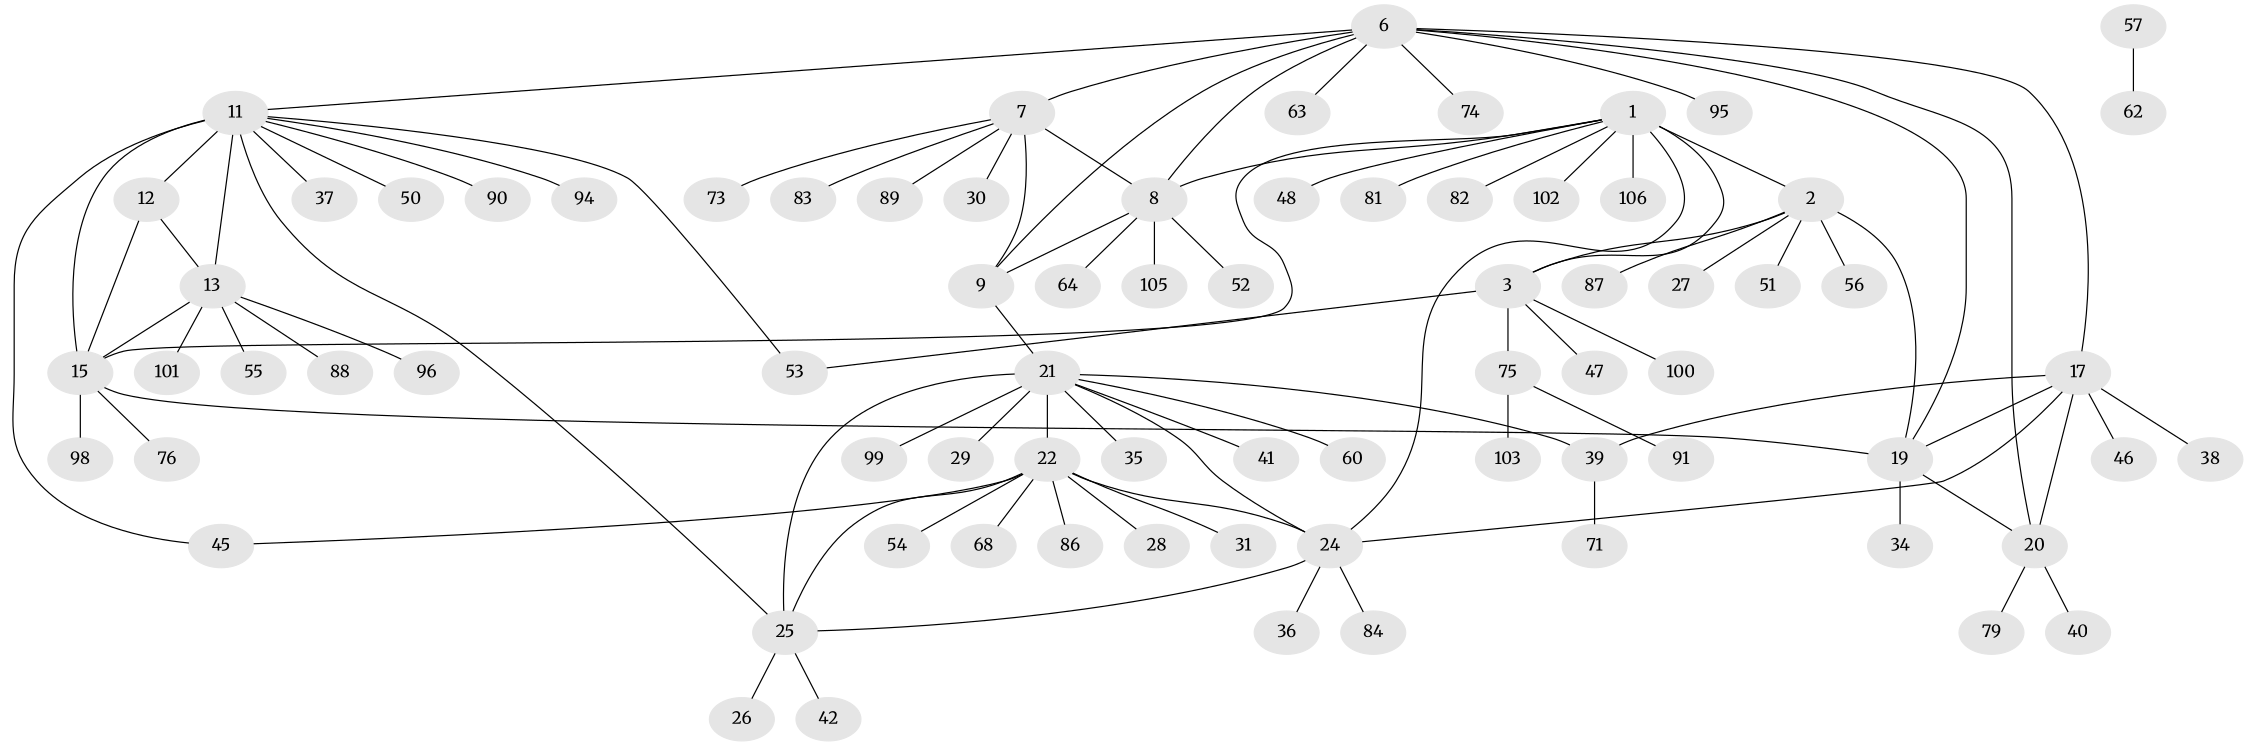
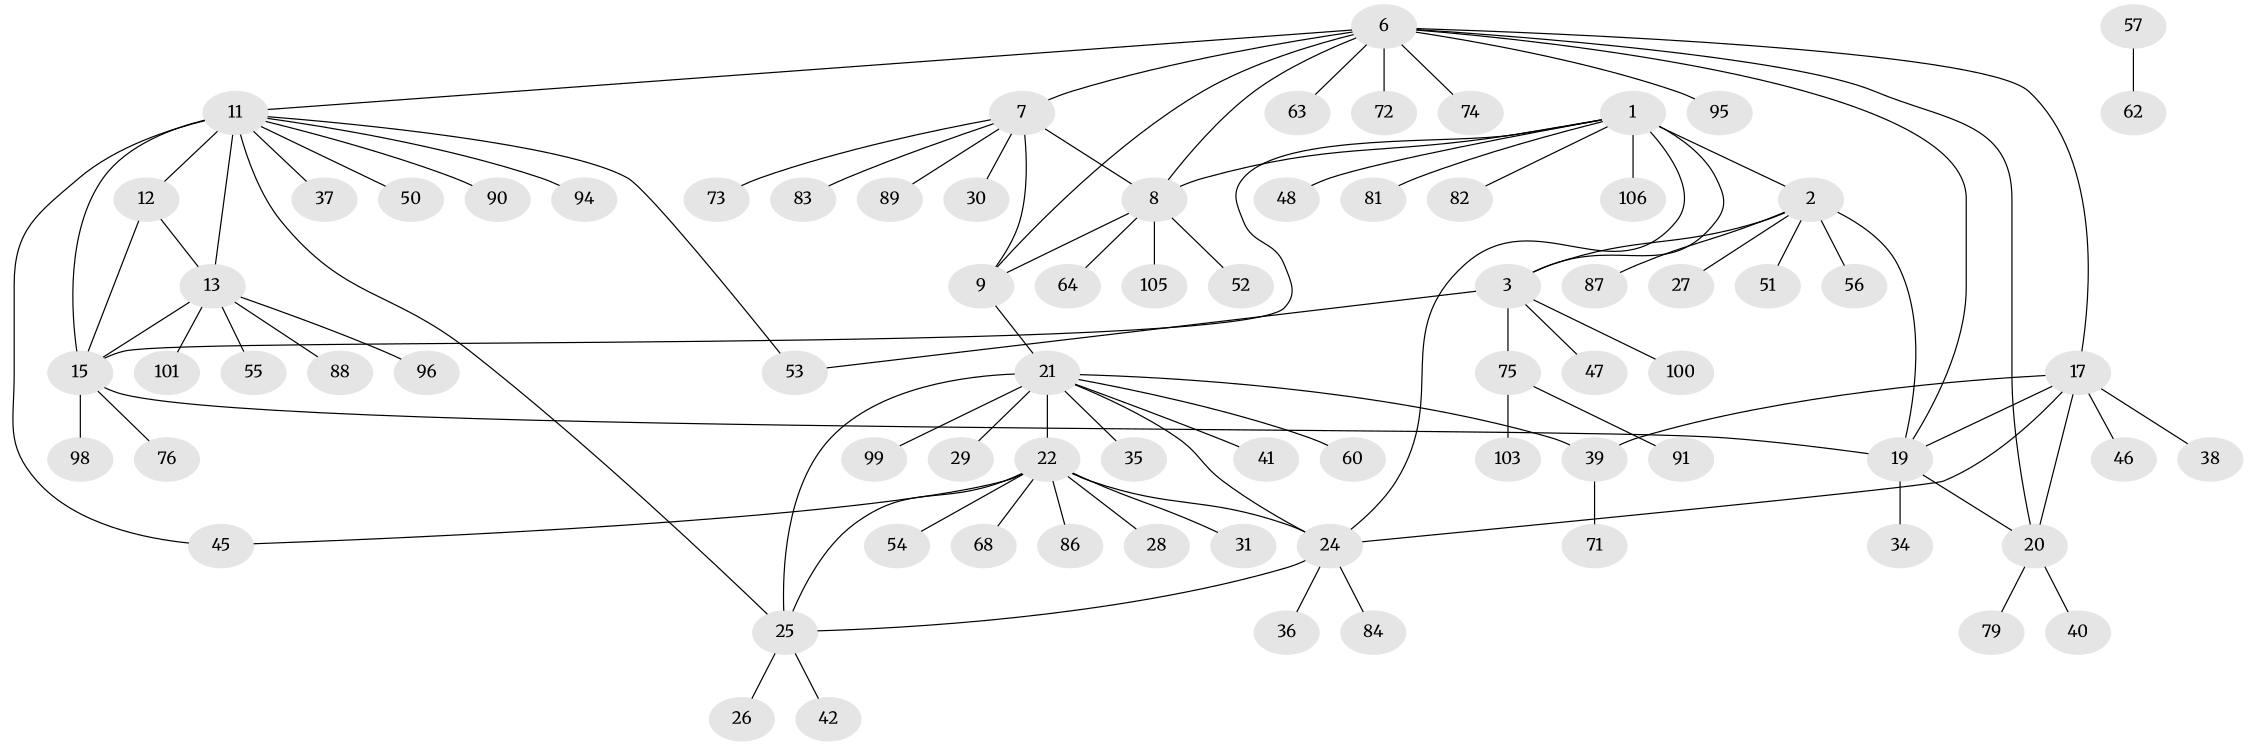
node "72": added
node "102": removed
